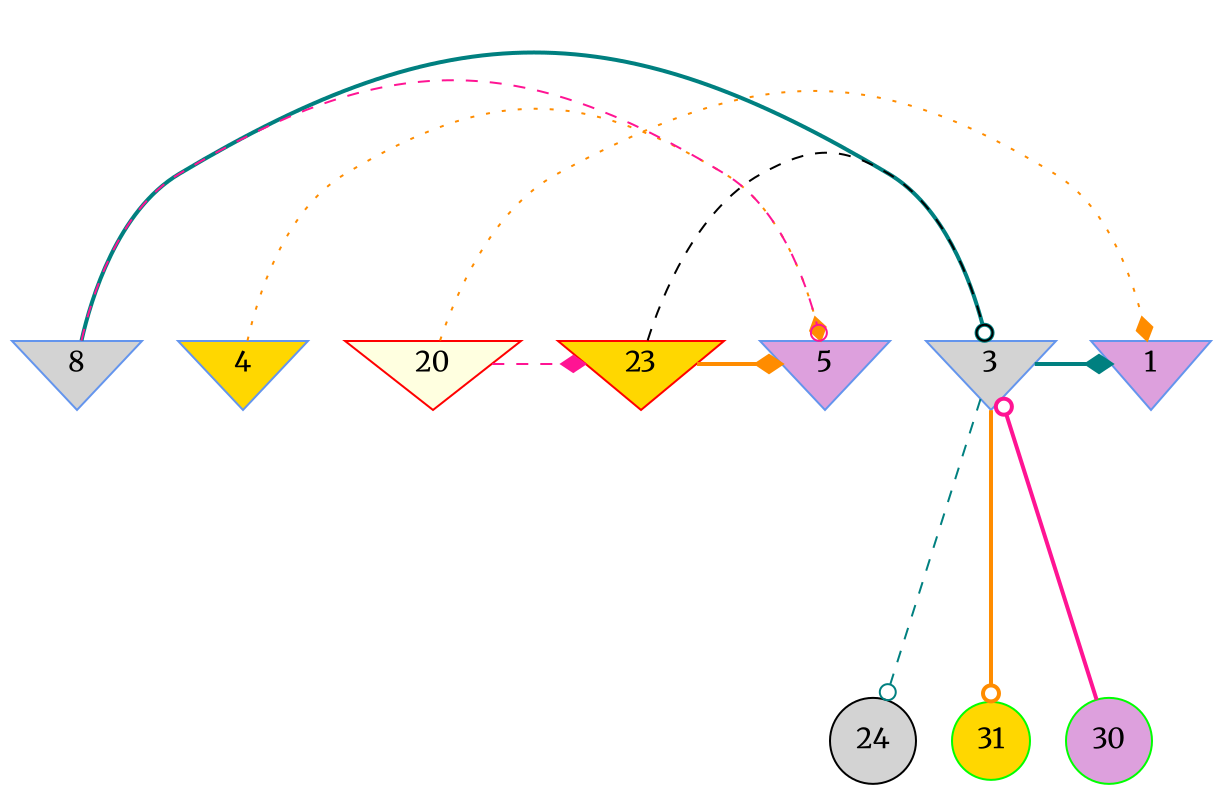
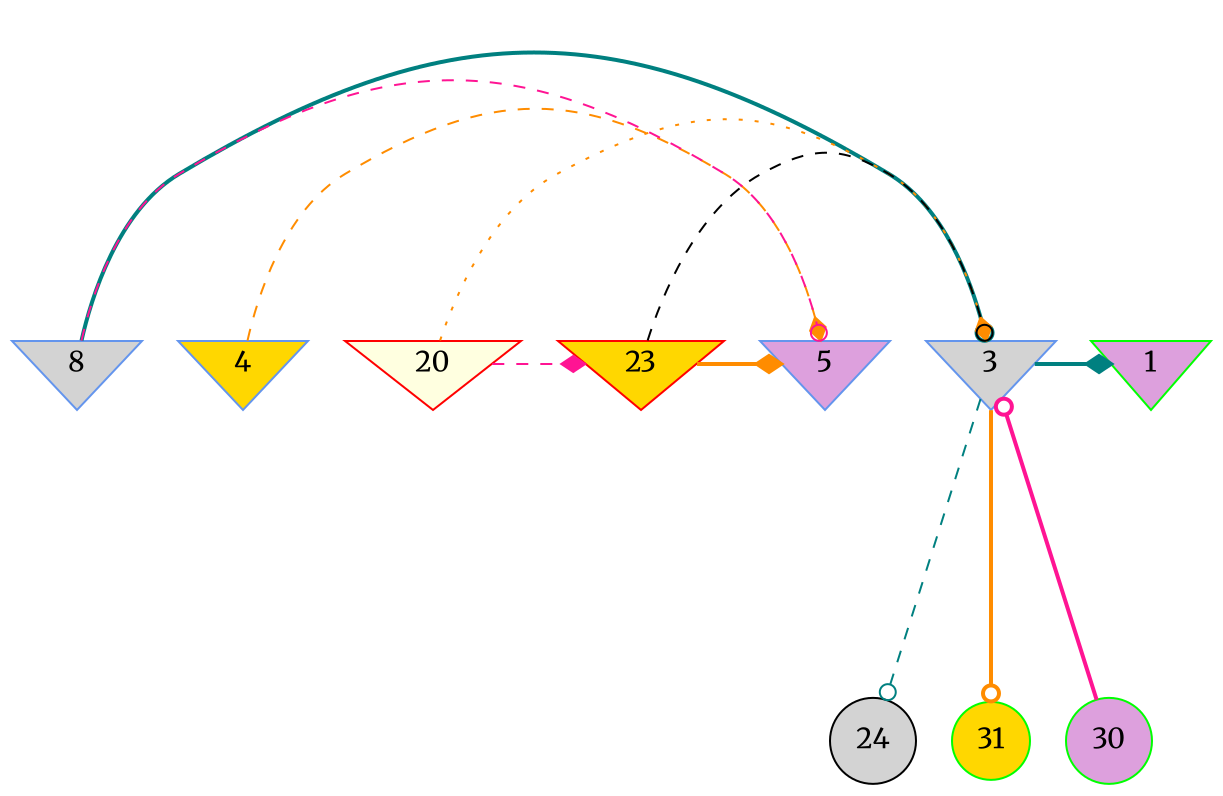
edge "20" -> "1": now "20" -> "3"
edge "4" -> "5": style dotted -> dashed
node "1": color cornflowerblue -> green
